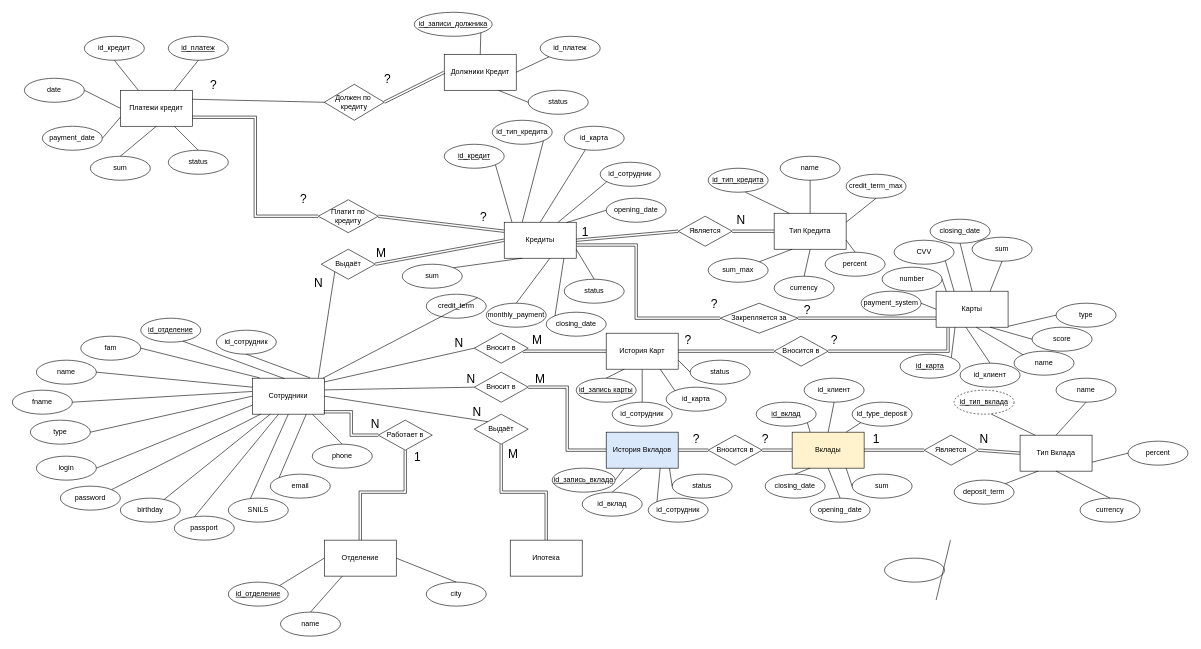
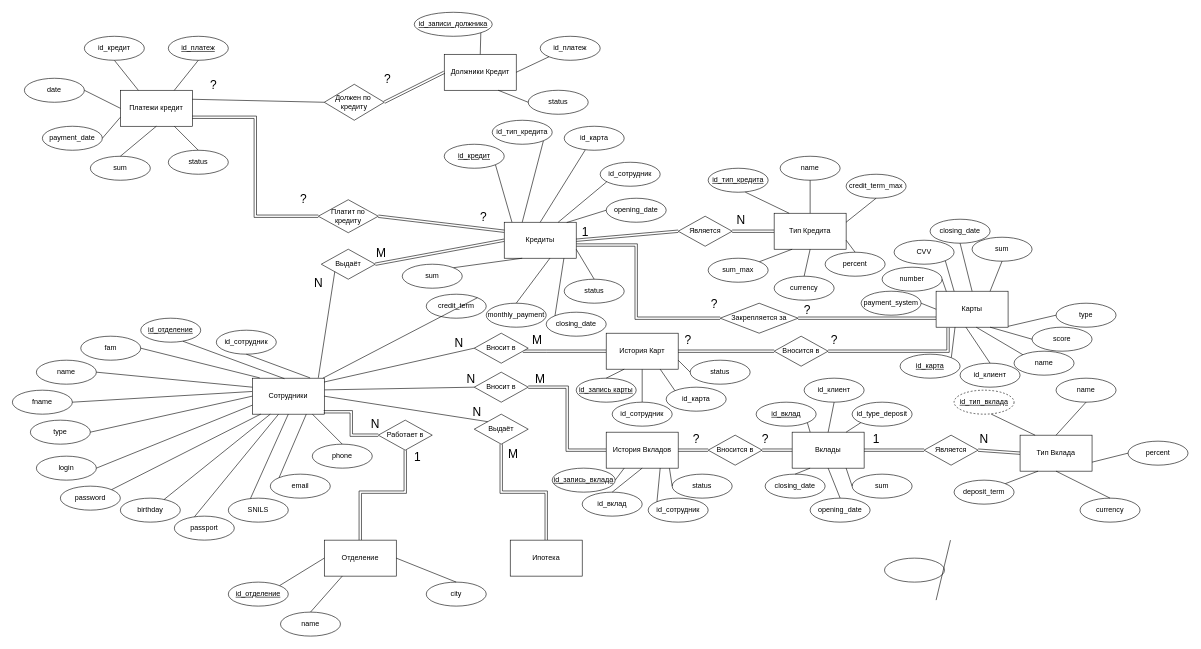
node "История Вкладов": fillcolor #dae8fc -> #ffffff
node "Вклады": fillcolor #fff2cc -> #ffffff
